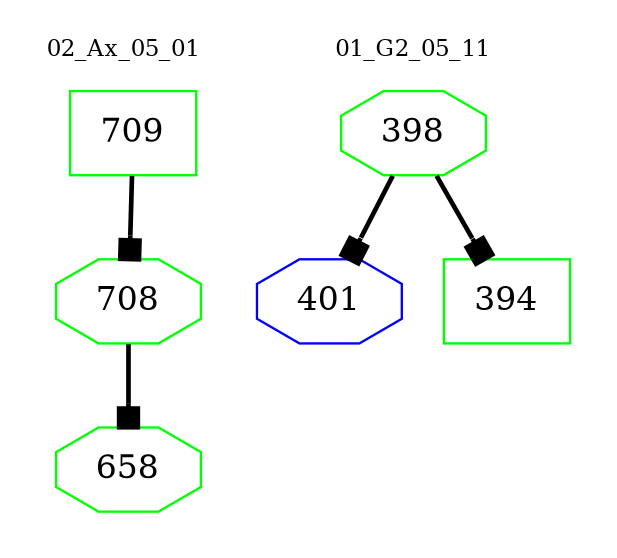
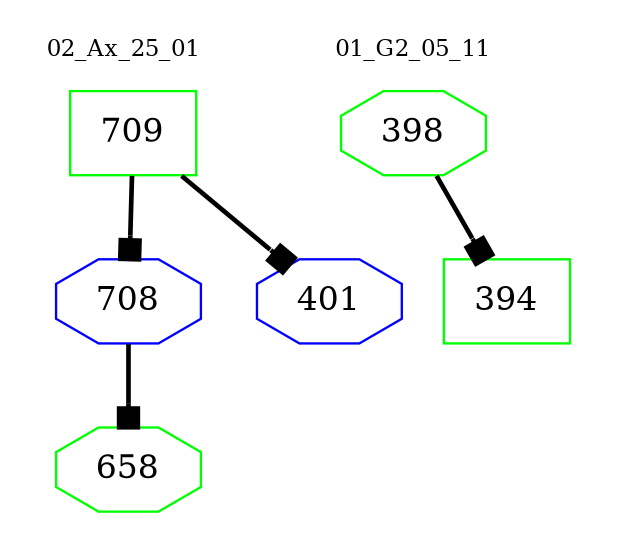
cluster "02_Ax_05_01": label "02_Ax_05_01" -> "02_Ax_25_01"
edge "398" -> "401": now "709" -> "401"
node "708": color green -> blue
